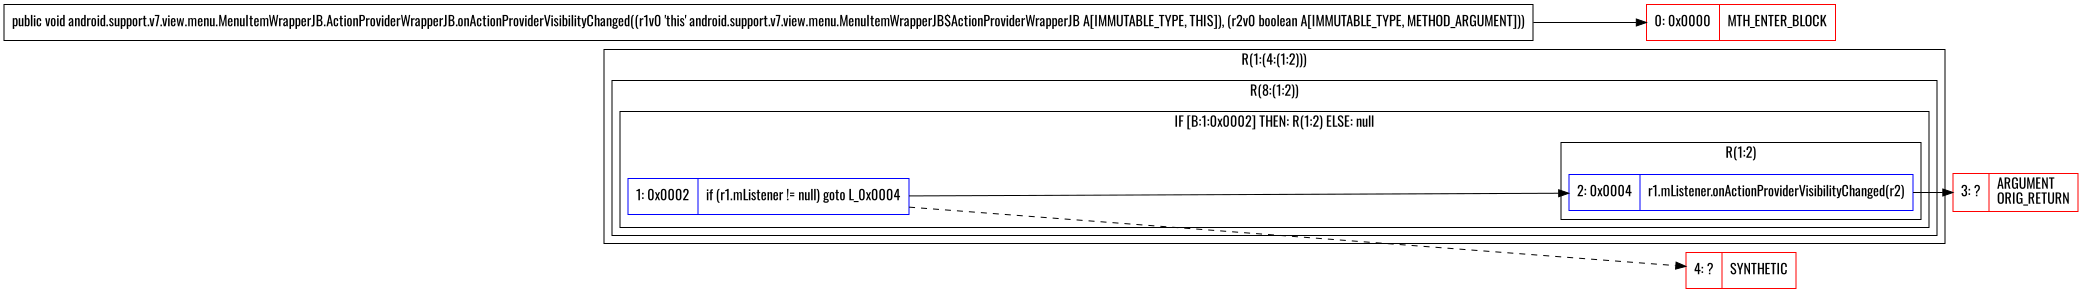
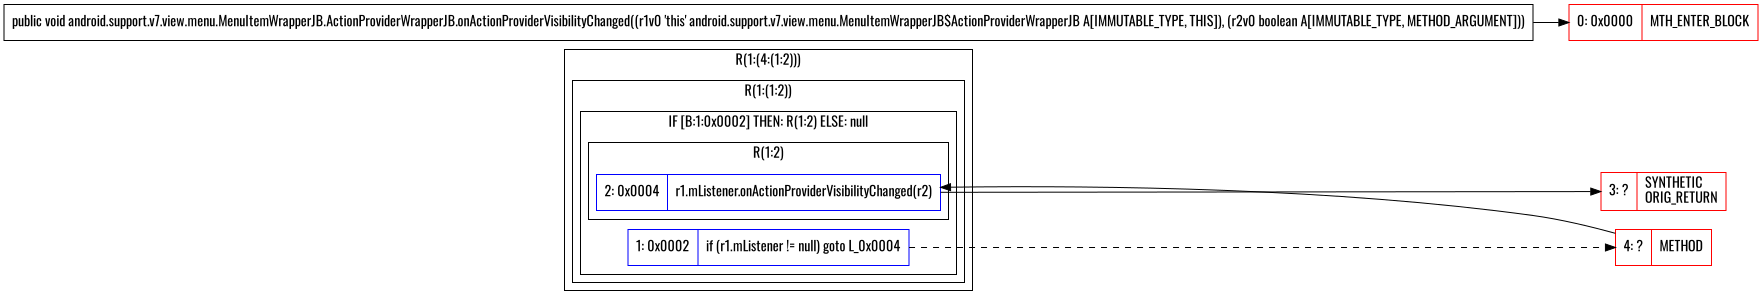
cluster "R(8:(1:2))": label "R(8:(1:2))" -> "R(1:(1:2))"
node "3: ?": text "ARGUMENT" -> "SYNTHETIC"
edge "1: 0x0002" -> "2: 0x0004": now "4: ?" -> "2: 0x0004"
node "4: ?": text "SYNTHETIC" -> "METHOD"
